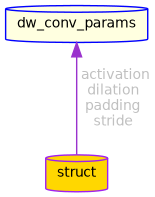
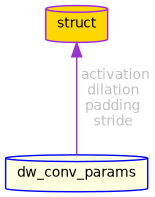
edge "struct" -> "dw_conv_params": reversed
